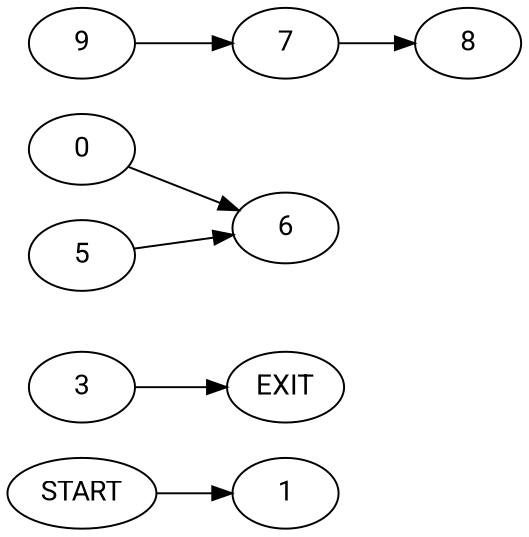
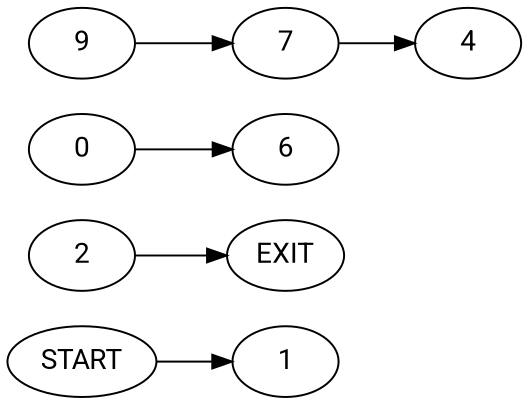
node "8": label "8" -> "4"
node "5": removed
node "3": label "3" -> "2"
